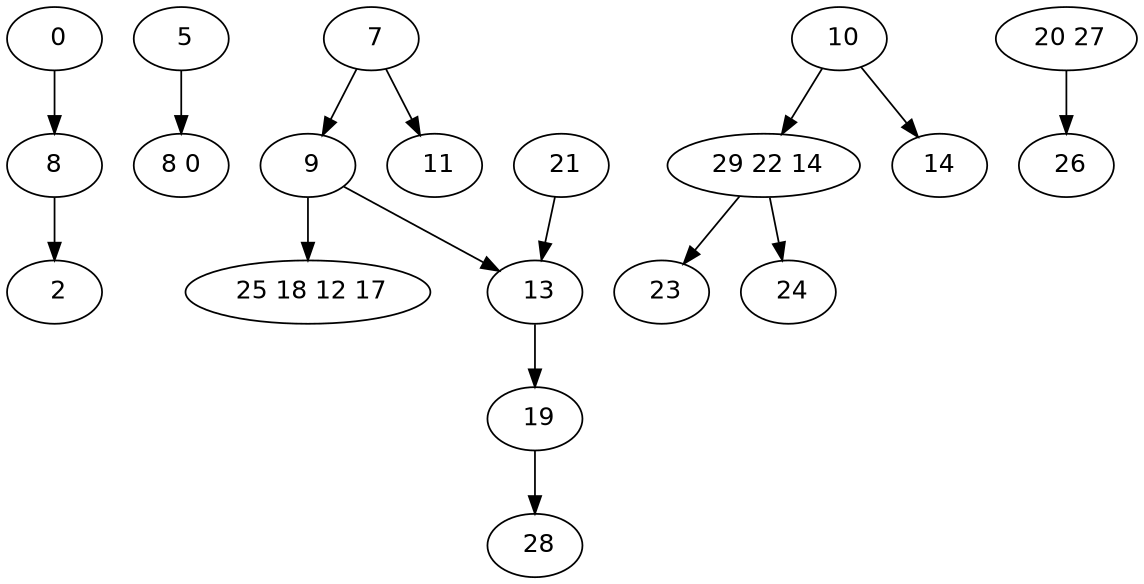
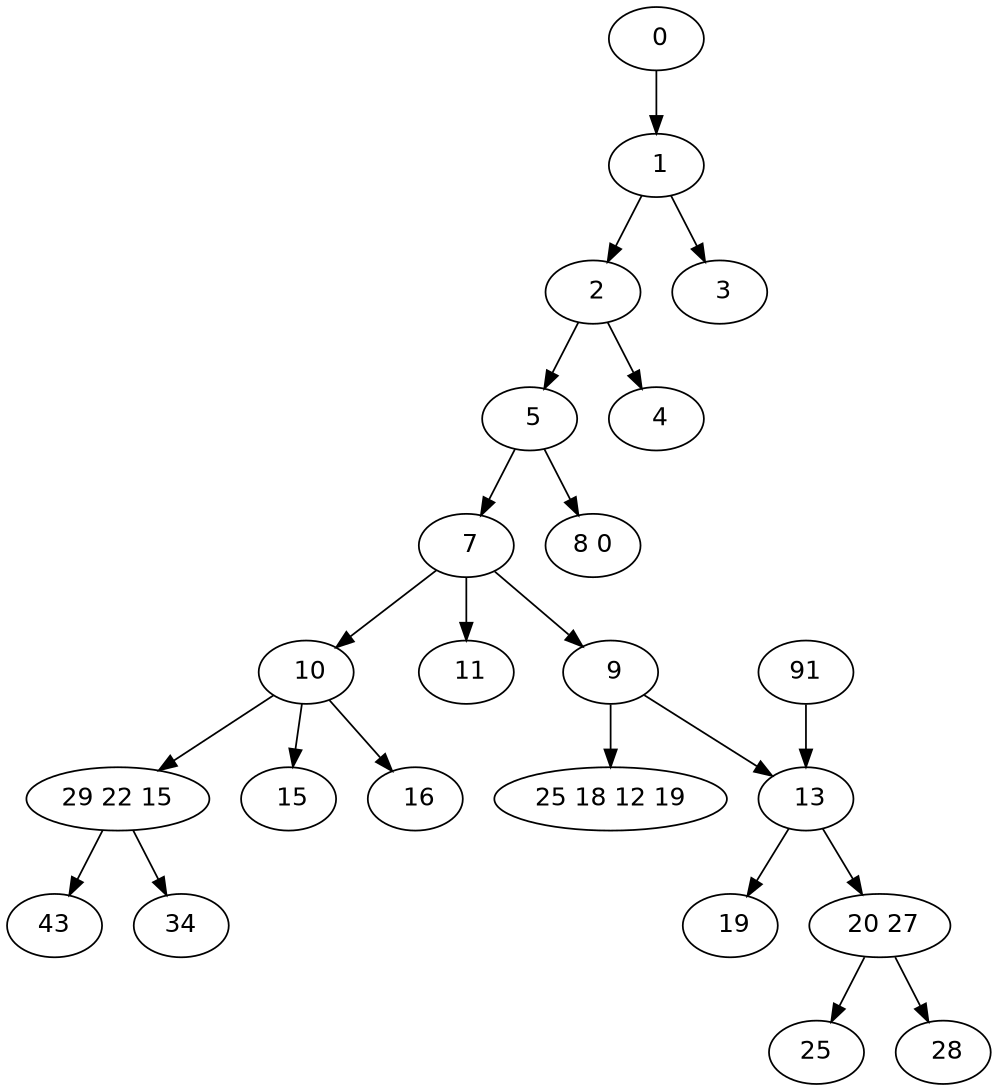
node "8": label "8" -> "1"
node "21": label "21" -> "91"
node "29 22 14": label "29 22 14" -> "29 22 15"
node "14": label "14" -> "16"
node "26": label "26" -> "25"
node "25 18 12 17": label "25 18 12 17" -> "25 18 12 19"
node "23": label "23" -> "43"
node "3": added
node "24": label "24" -> "34"
edge "2" -> "5": added
node "4": added
edge "5" -> "7": added
edge "19" -> "28": now "20 27" -> "28"
edge "7" -> "10": added
node "15": added
edge "13" -> "20 27": added
